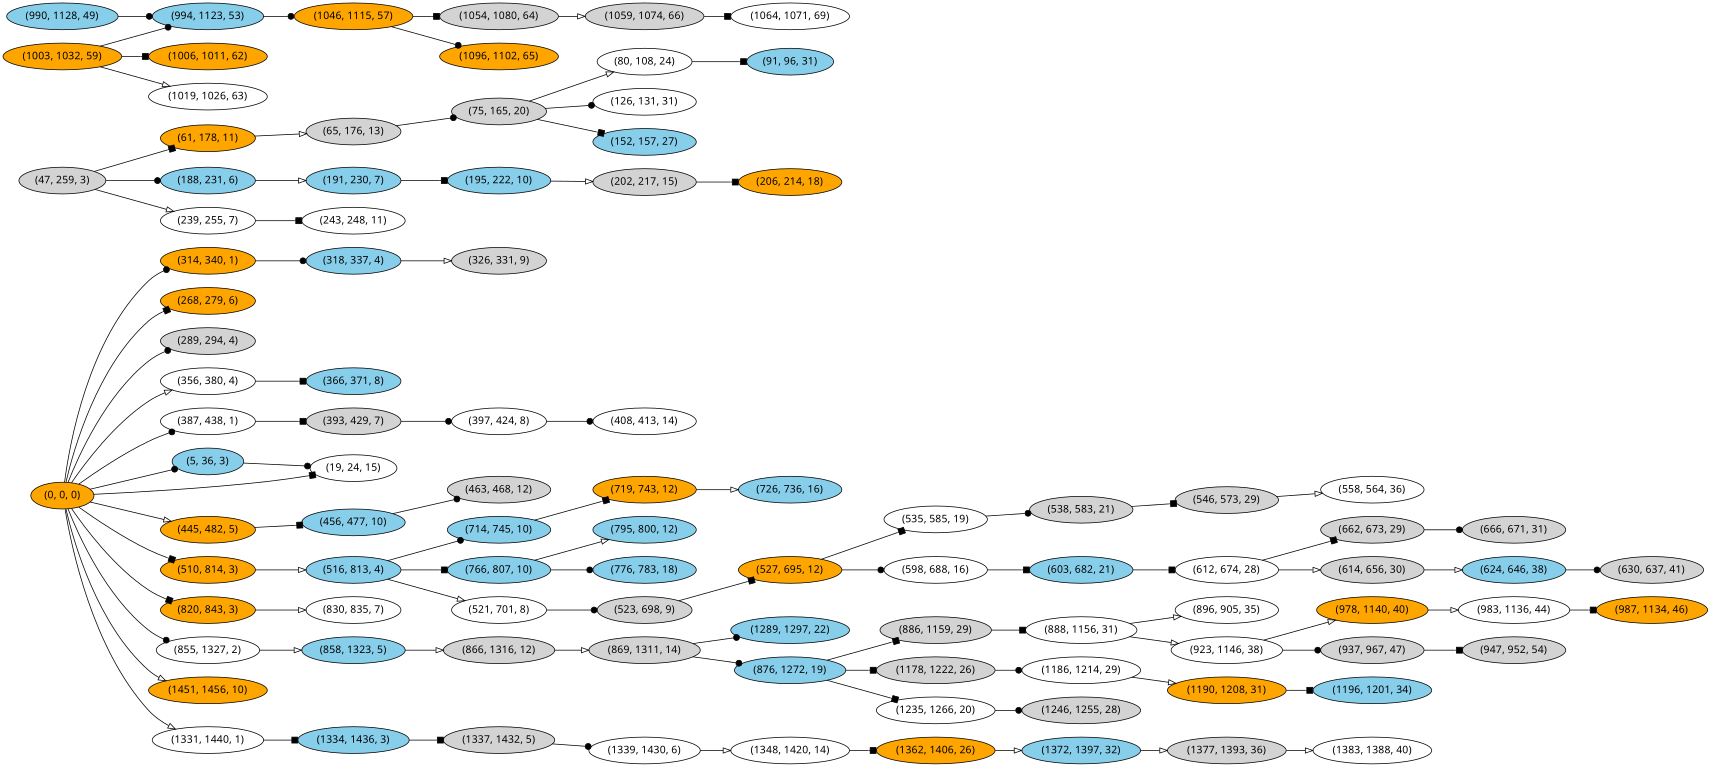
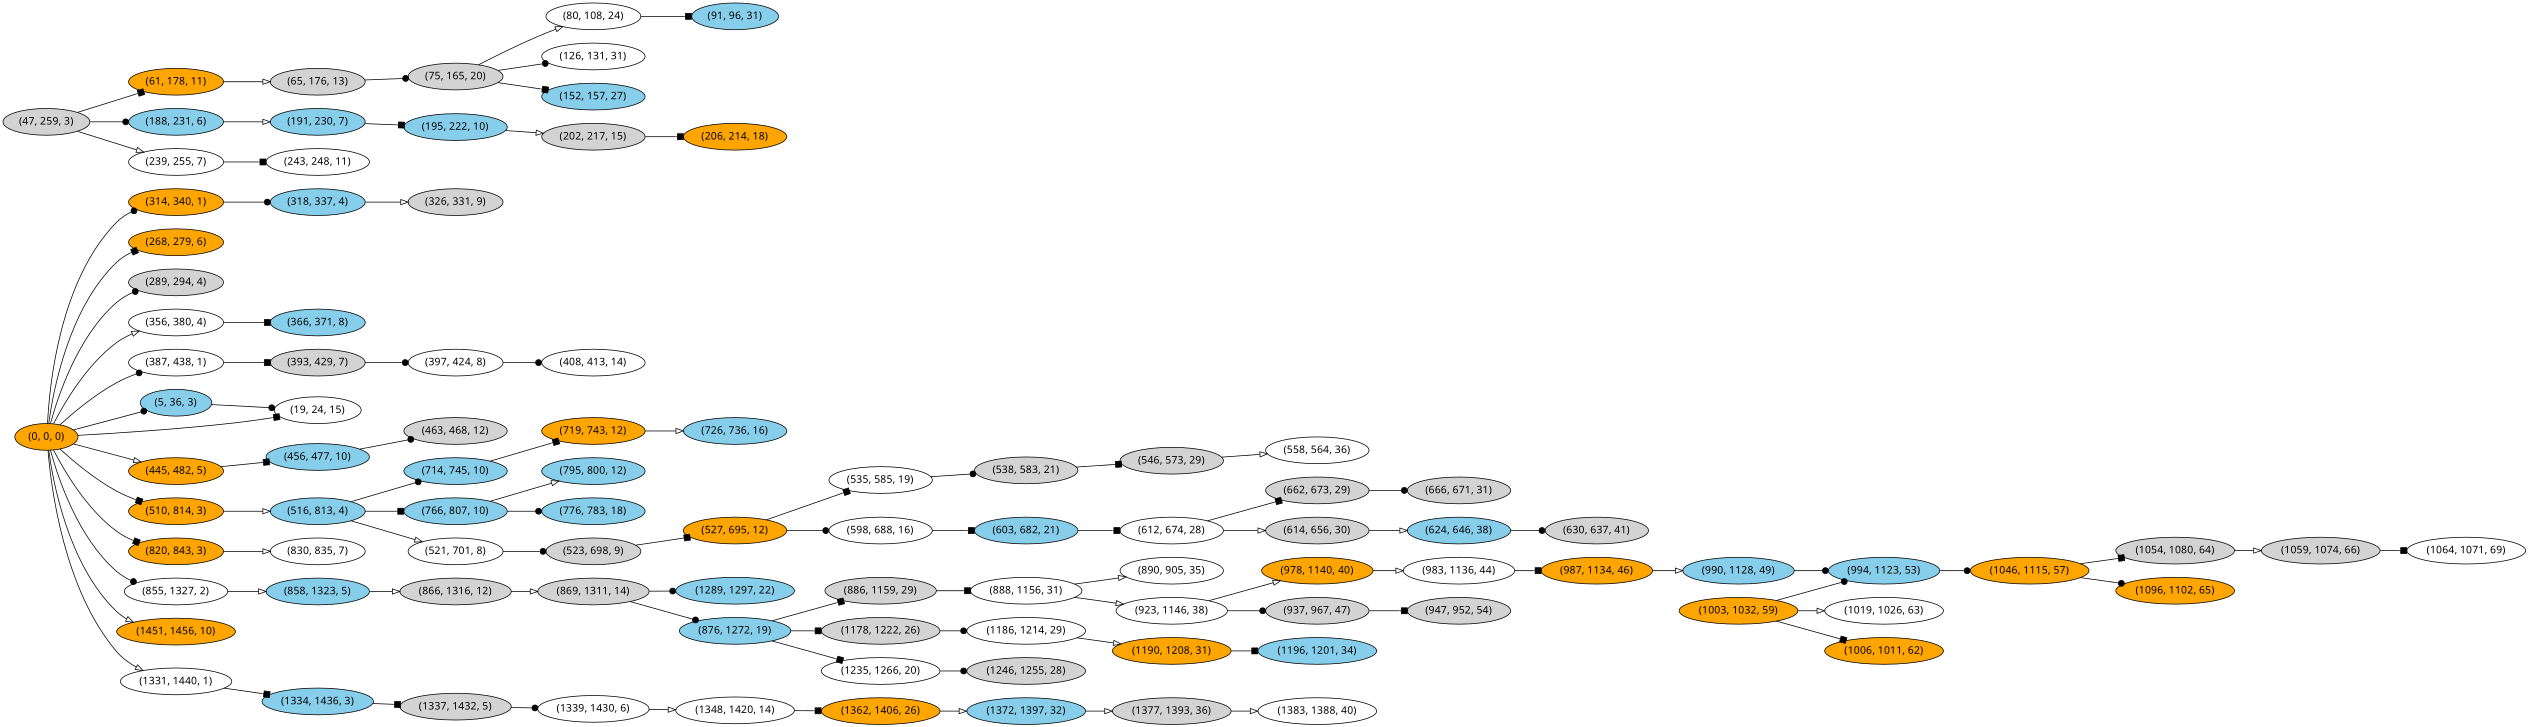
edge "(987, 1134, 46)" -> "(990, 1128, 49)": added
node "(896, 905, 35)": label "(896, 905, 35)" -> "(890, 905, 35)"
